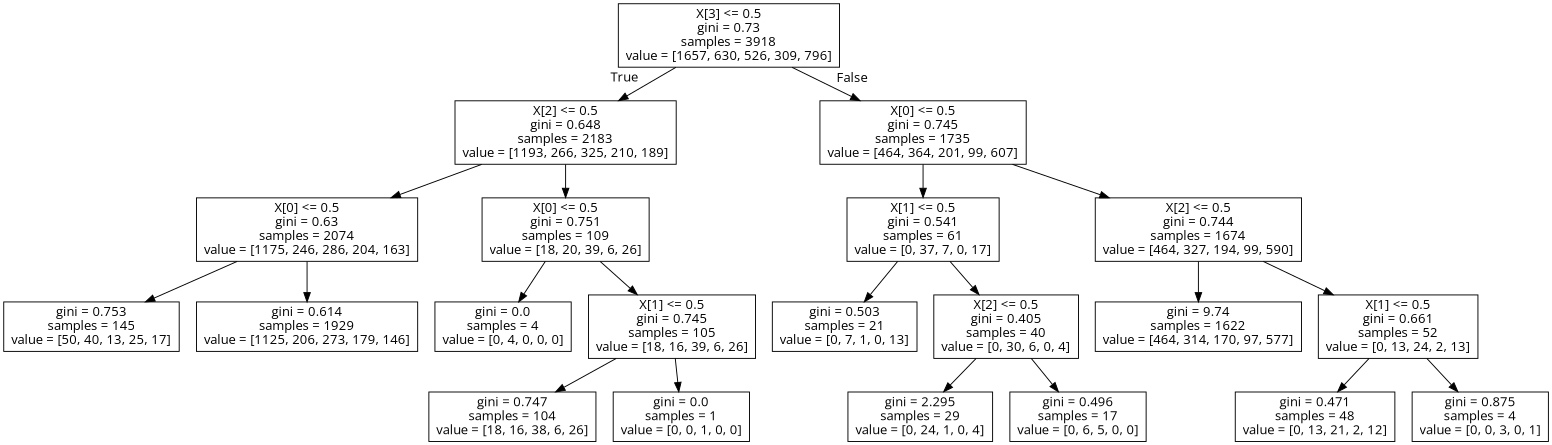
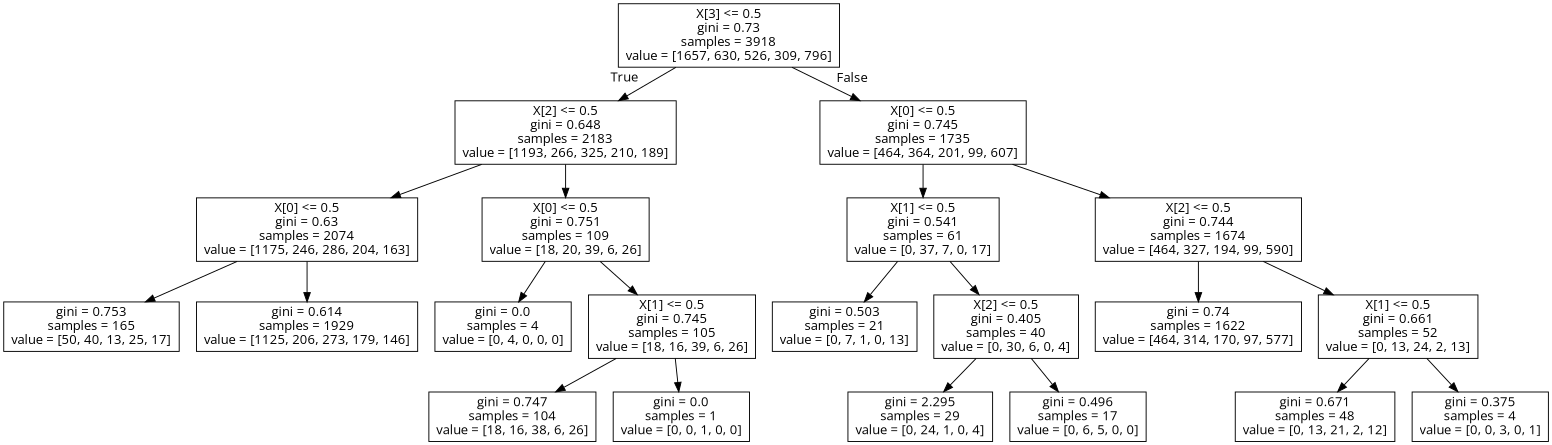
node "gini = 0.753 samples = 145 value = [50, 40, 13, 25, 17]": label "gini = 0.753 samples = 145 value = [50, 40, 13, 25, 17]" -> "gini = 0.753 samples = 165 value = [50, 40, 13, 25, 17]"
node "gini = 9.74 samples = 1622 value = [464, 314, 170, 97, 577]": label "gini = 9.74 samples = 1622 value = [464, 314, 170, 97, 577]" -> "gini = 0.74 samples = 1622 value = [464, 314, 170, 97, 577]"
node "gini = 0.471 samples = 48 value = [0, 13, 21, 2, 12]": label "gini = 0.471 samples = 48 value = [0, 13, 21, 2, 12]" -> "gini = 0.671 samples = 48 value = [0, 13, 21, 2, 12]"
node "gini = 0.875 samples = 4 value = [0, 0, 3, 0, 1]": label "gini = 0.875 samples = 4 value = [0, 0, 3, 0, 1]" -> "gini = 0.375 samples = 4 value = [0, 0, 3, 0, 1]"
